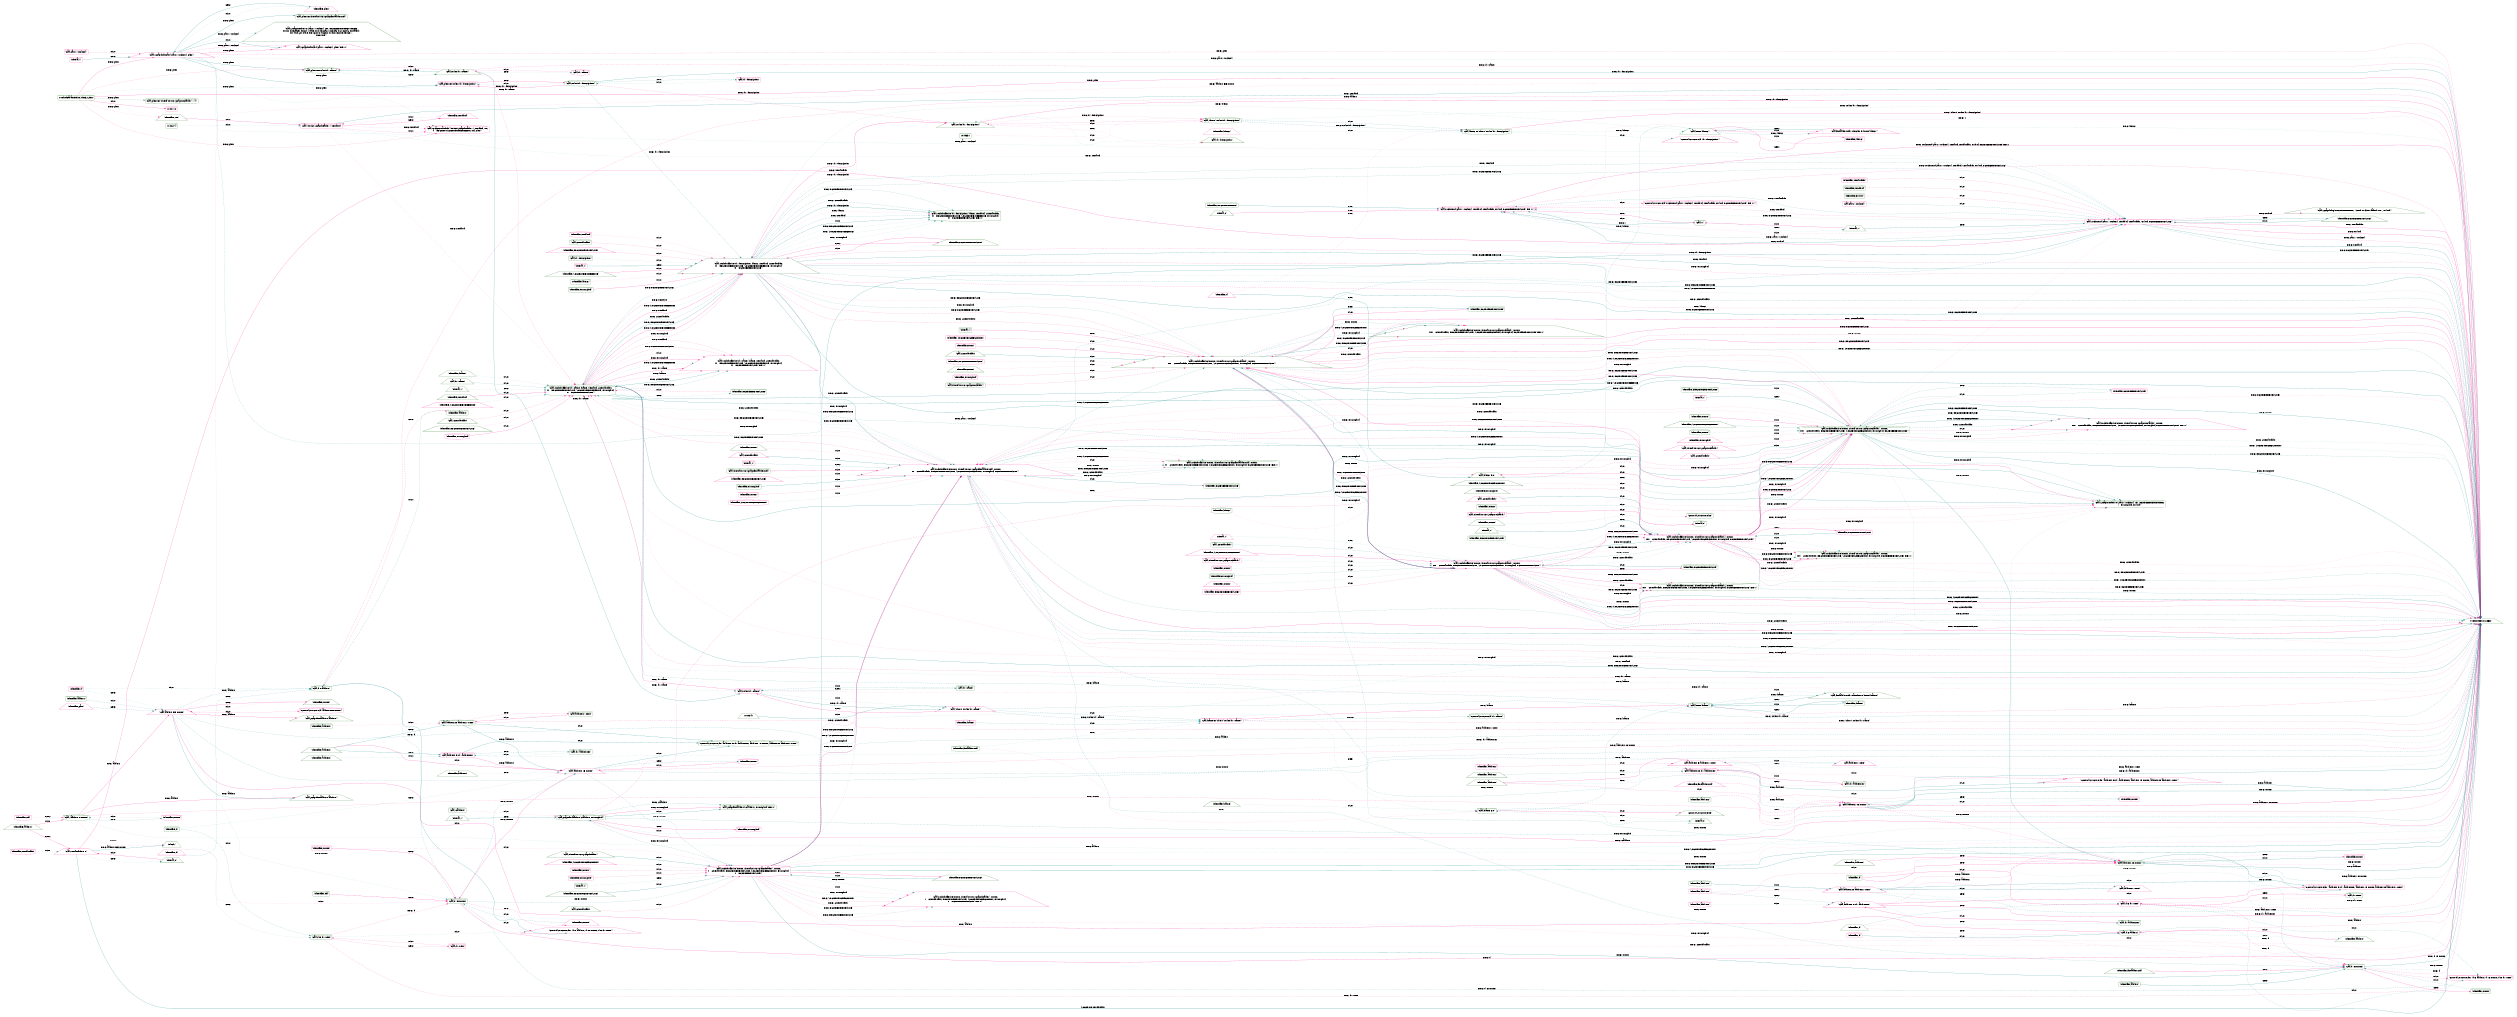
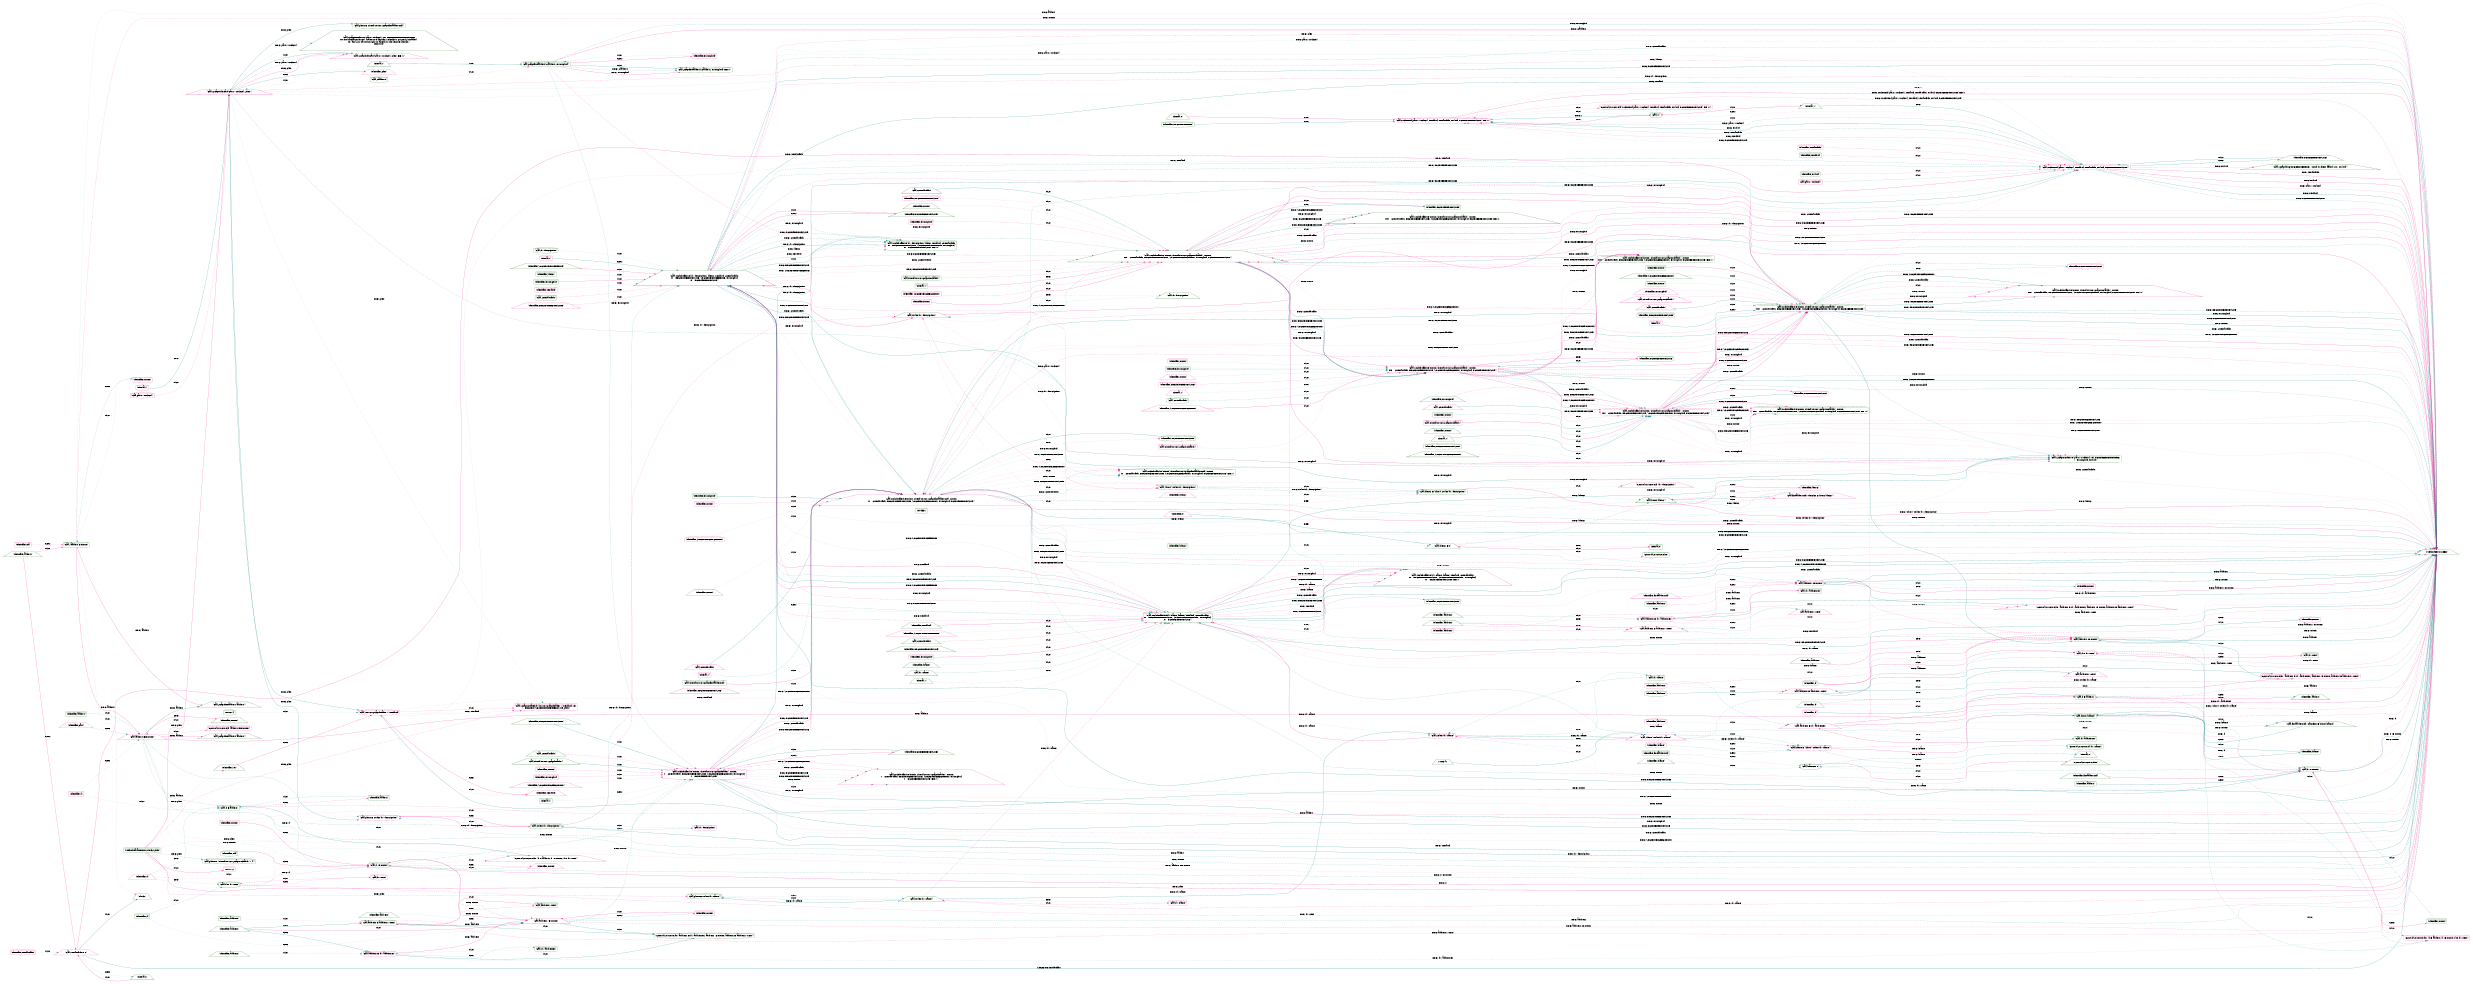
edge "(Call,rpcapd_discard(pars->sockctrl, plen))" -> "(Call,plen+= strlen(d->name))": now "(Call,rpcapd_discard(pars->sockctrl, plen))" -> "(Call,(struct rpcap_header *) sendbuf)"
edge "(Call,lname = (short) strlen(d->name))" -> "(Call,lname = 0)": now "(Call,lname = (short) strlen(d->name))" -> "(Call,(short) strlen(d->name))"
edge "(Call,*alldevs = NULL)" -> "(Block,)": label "NULL: " -> "AST: "
edge "(Call,sendbufidx = 0)" -> "(Block,)": label "DDG: alldevs == NULL" -> "AST: "
